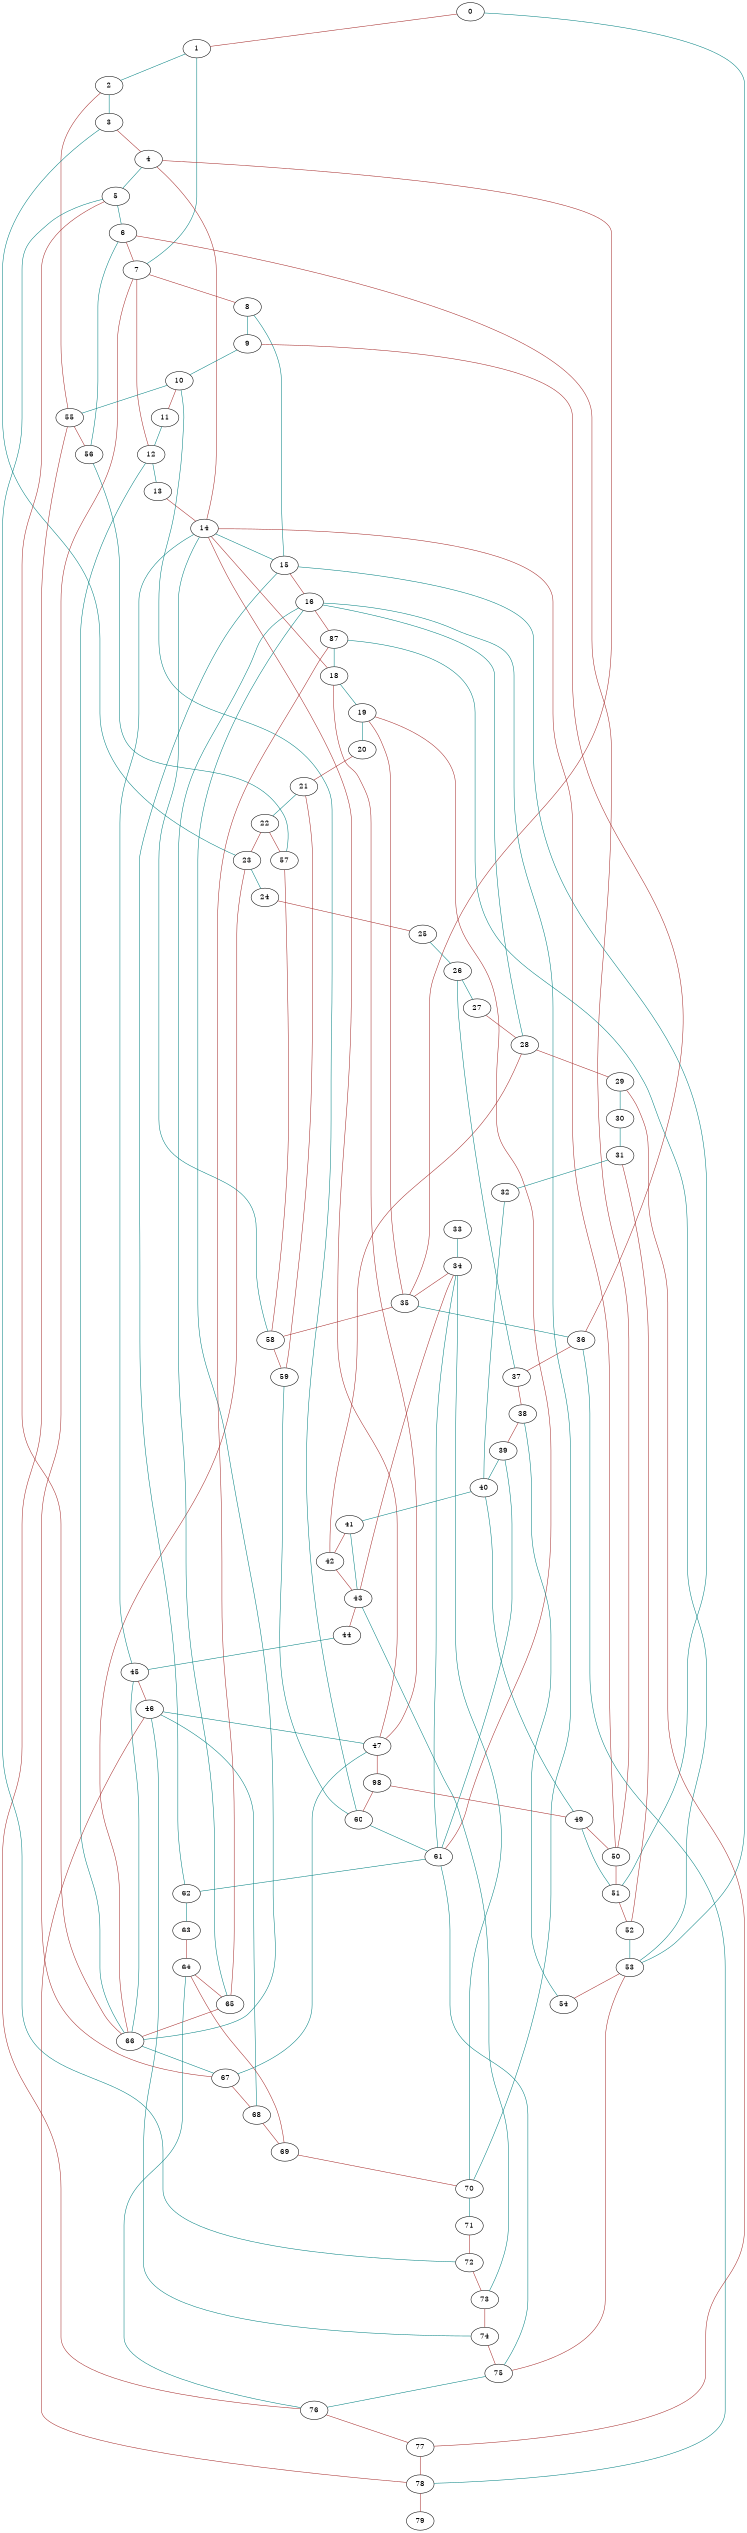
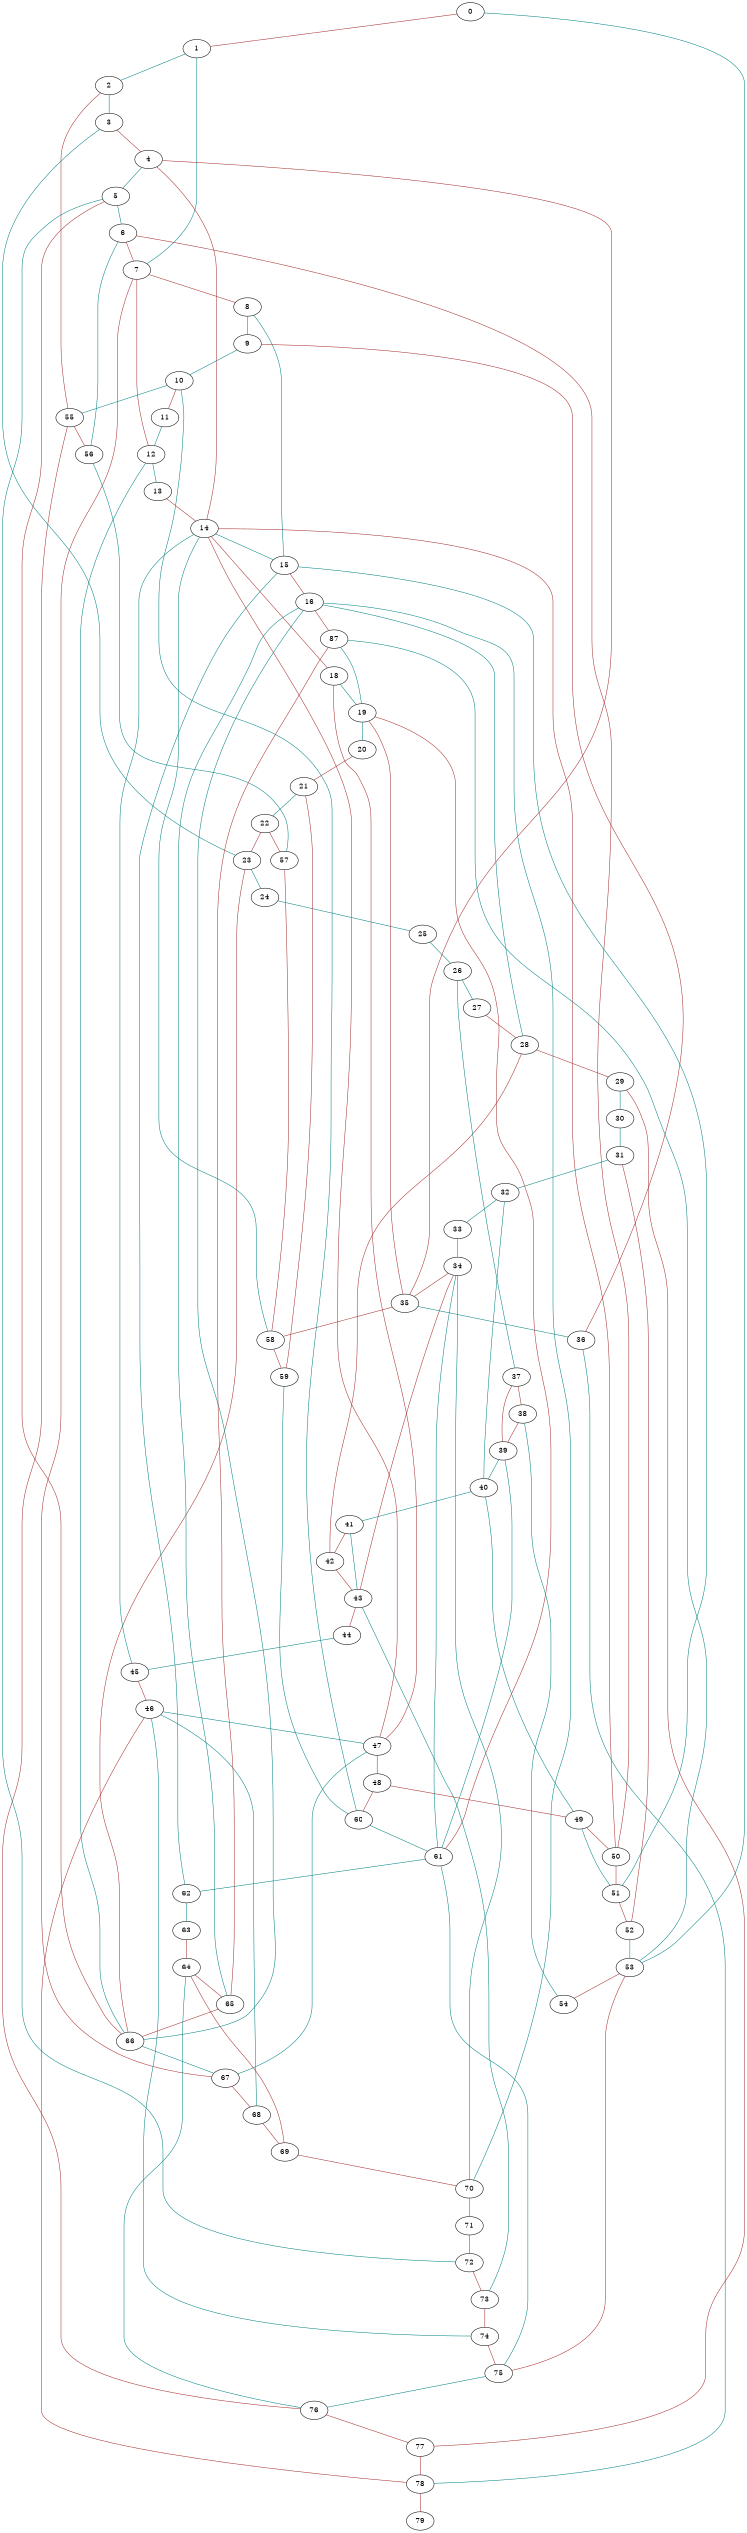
edge "87" -- "18": now "87" -- "19"
edge "24" -- "25": color brown -> teal
edge "32" -- "33": added
edge "36" -- "37": now "39" -- "37"
node "98": label "98" -> "48"
edge "45" -- "66": removed
